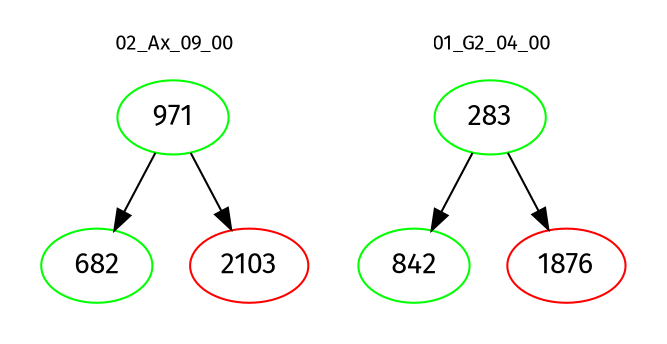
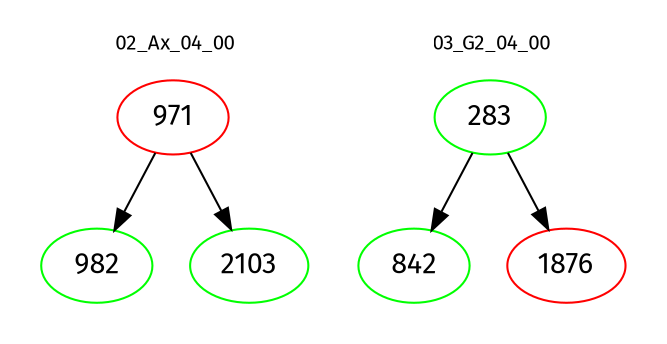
cluster "02_Ax_09_00": label "02_Ax_09_00" -> "02_Ax_04_00"
cluster "01_G2_04_00": label "01_G2_04_00" -> "03_G2_04_00"
node "971": color green -> red
node "682": label "682" -> "982"
node "2103": color red -> green
